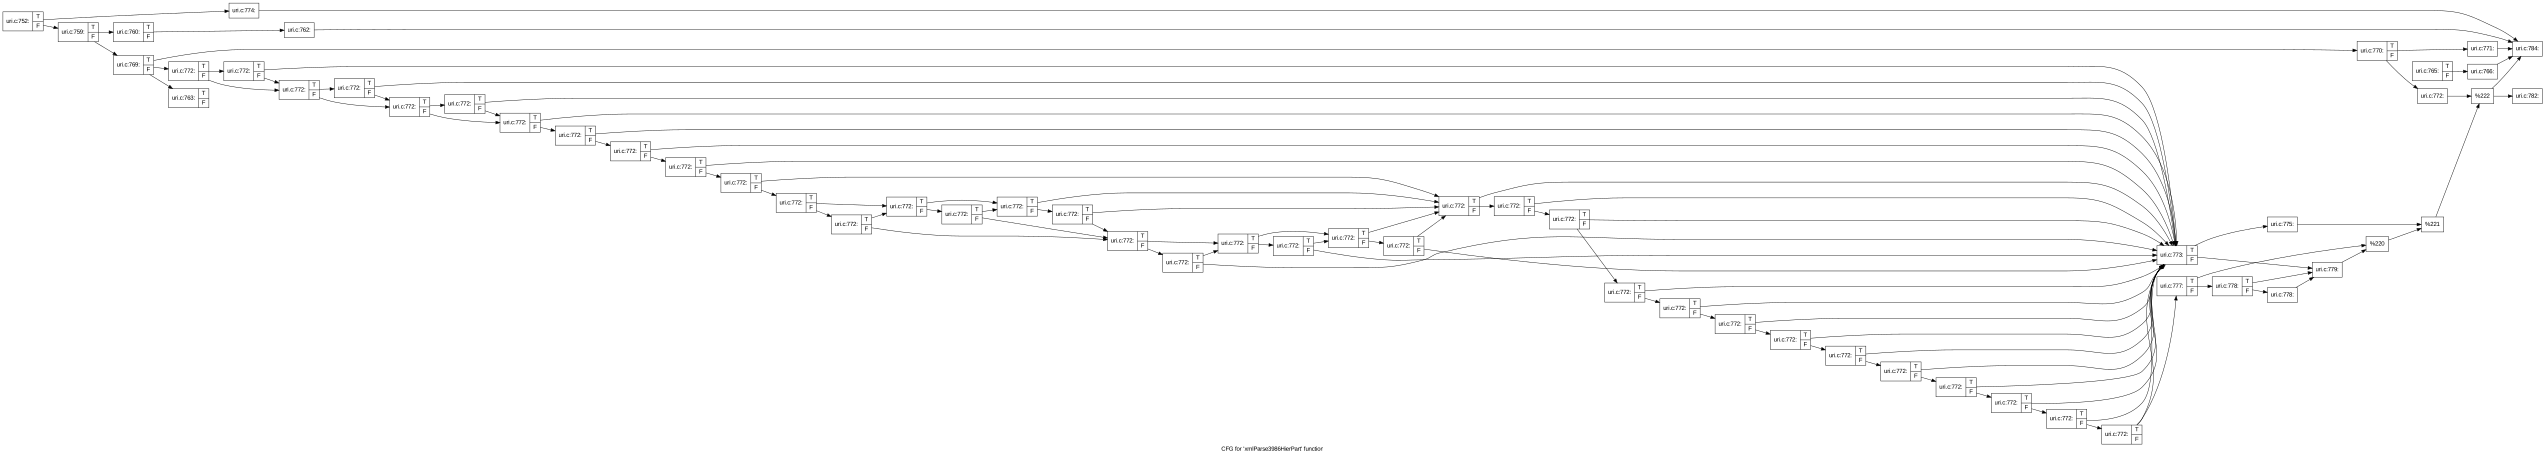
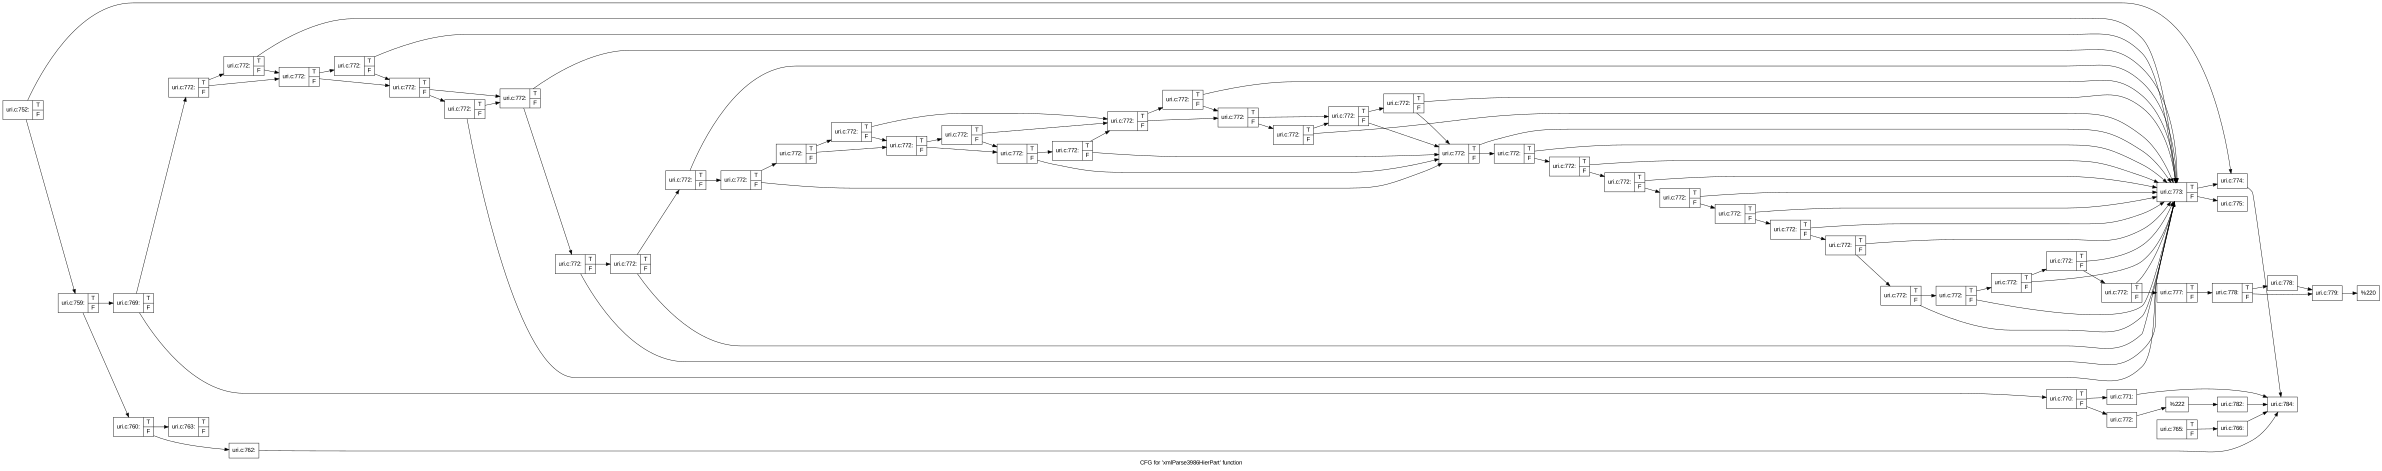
edge "%222" -> "uri.c:784:": now "uri.c:782:" -> "uri.c:784:"
edge "uri.c:769:" -> "uri.c:763:": now "uri.c:760:" -> "uri.c:763:"
node "%221": removed
edge "uri.c:777:" -> "%220": removed
edge "uri.c:773:" -> "uri.c:779:": now "uri.c:773:" -> "uri.c:774:"
